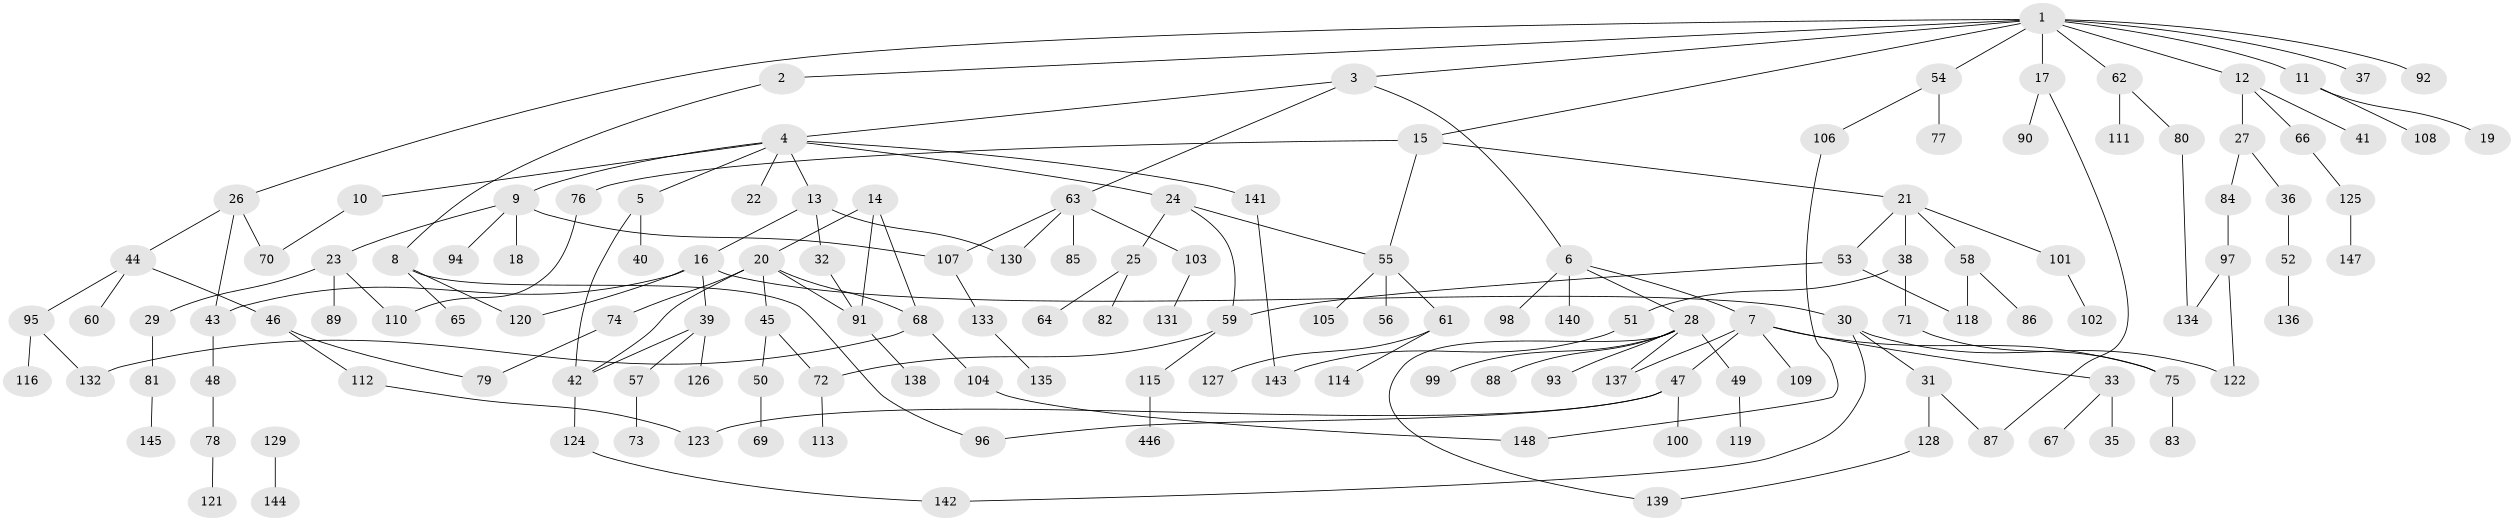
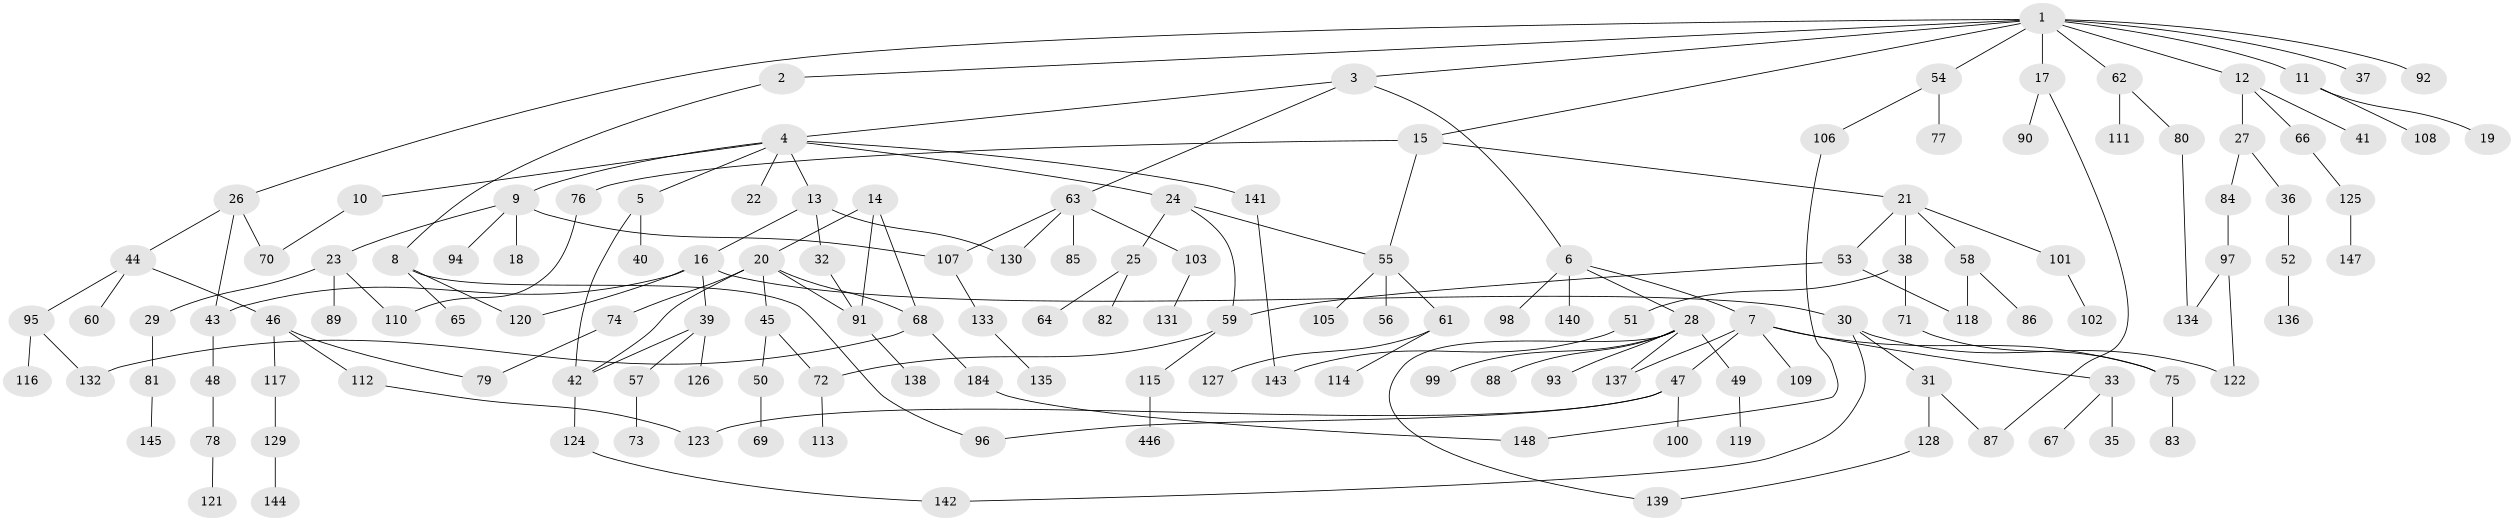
node "117": added
node "104": label "104" -> "184"
